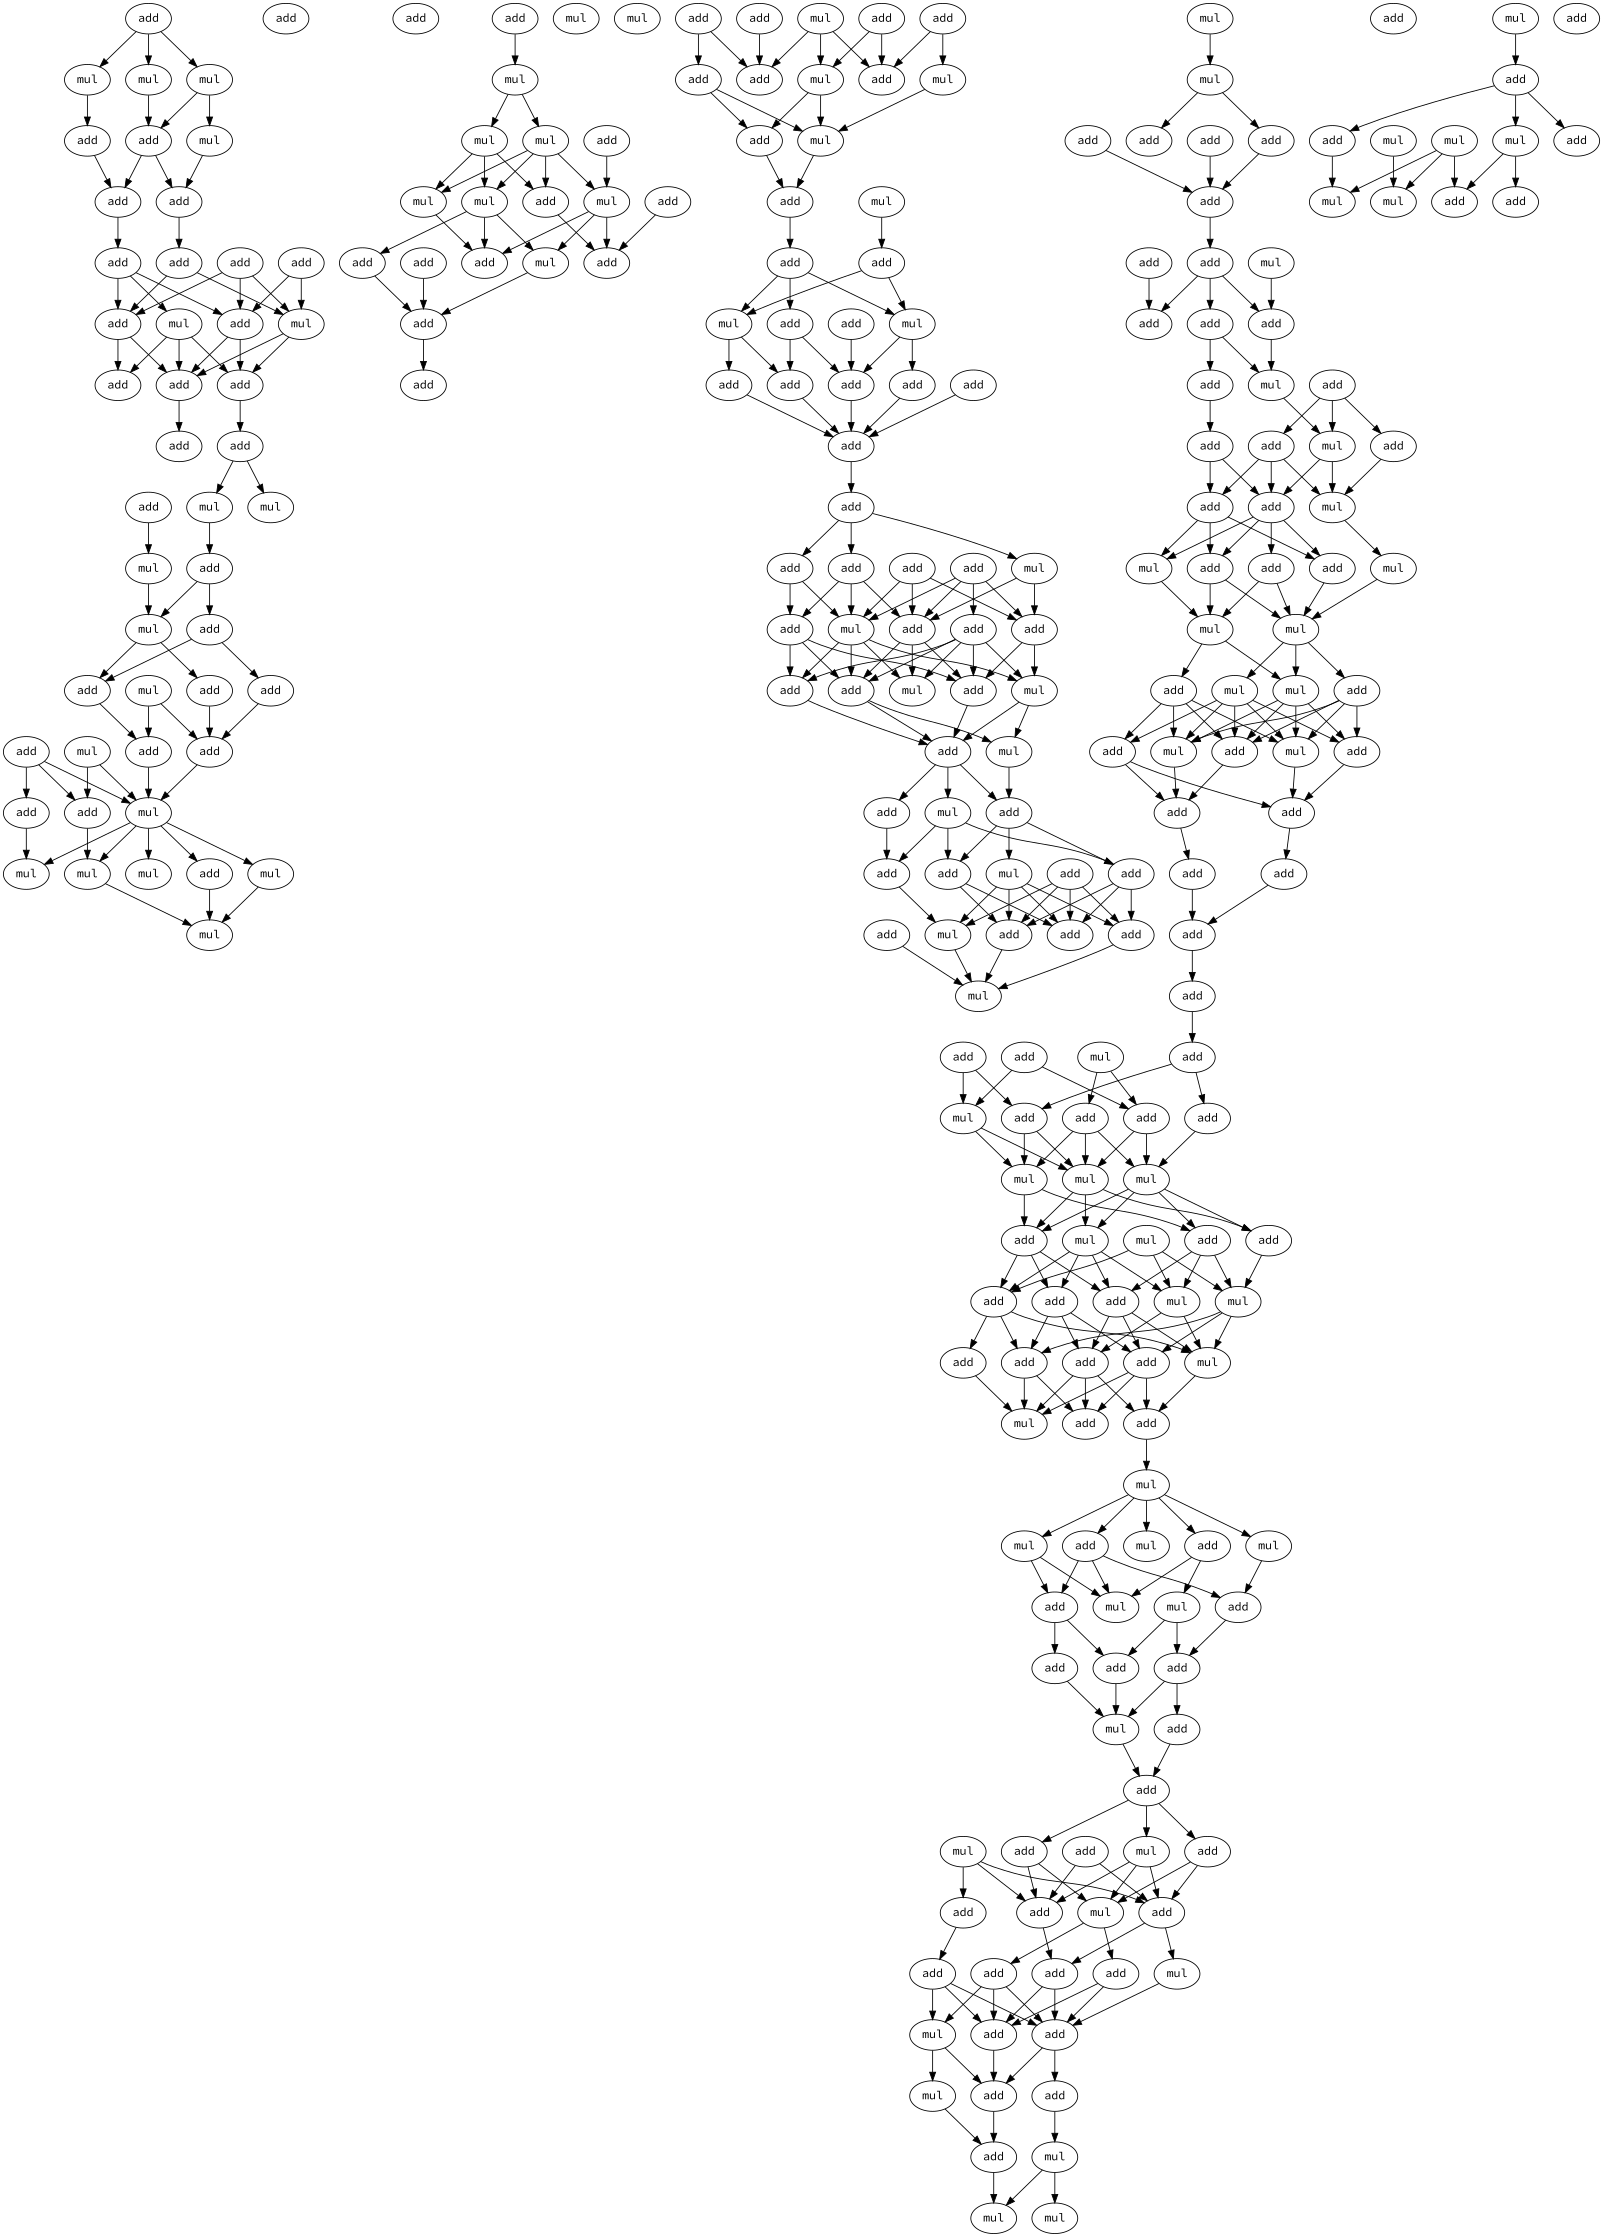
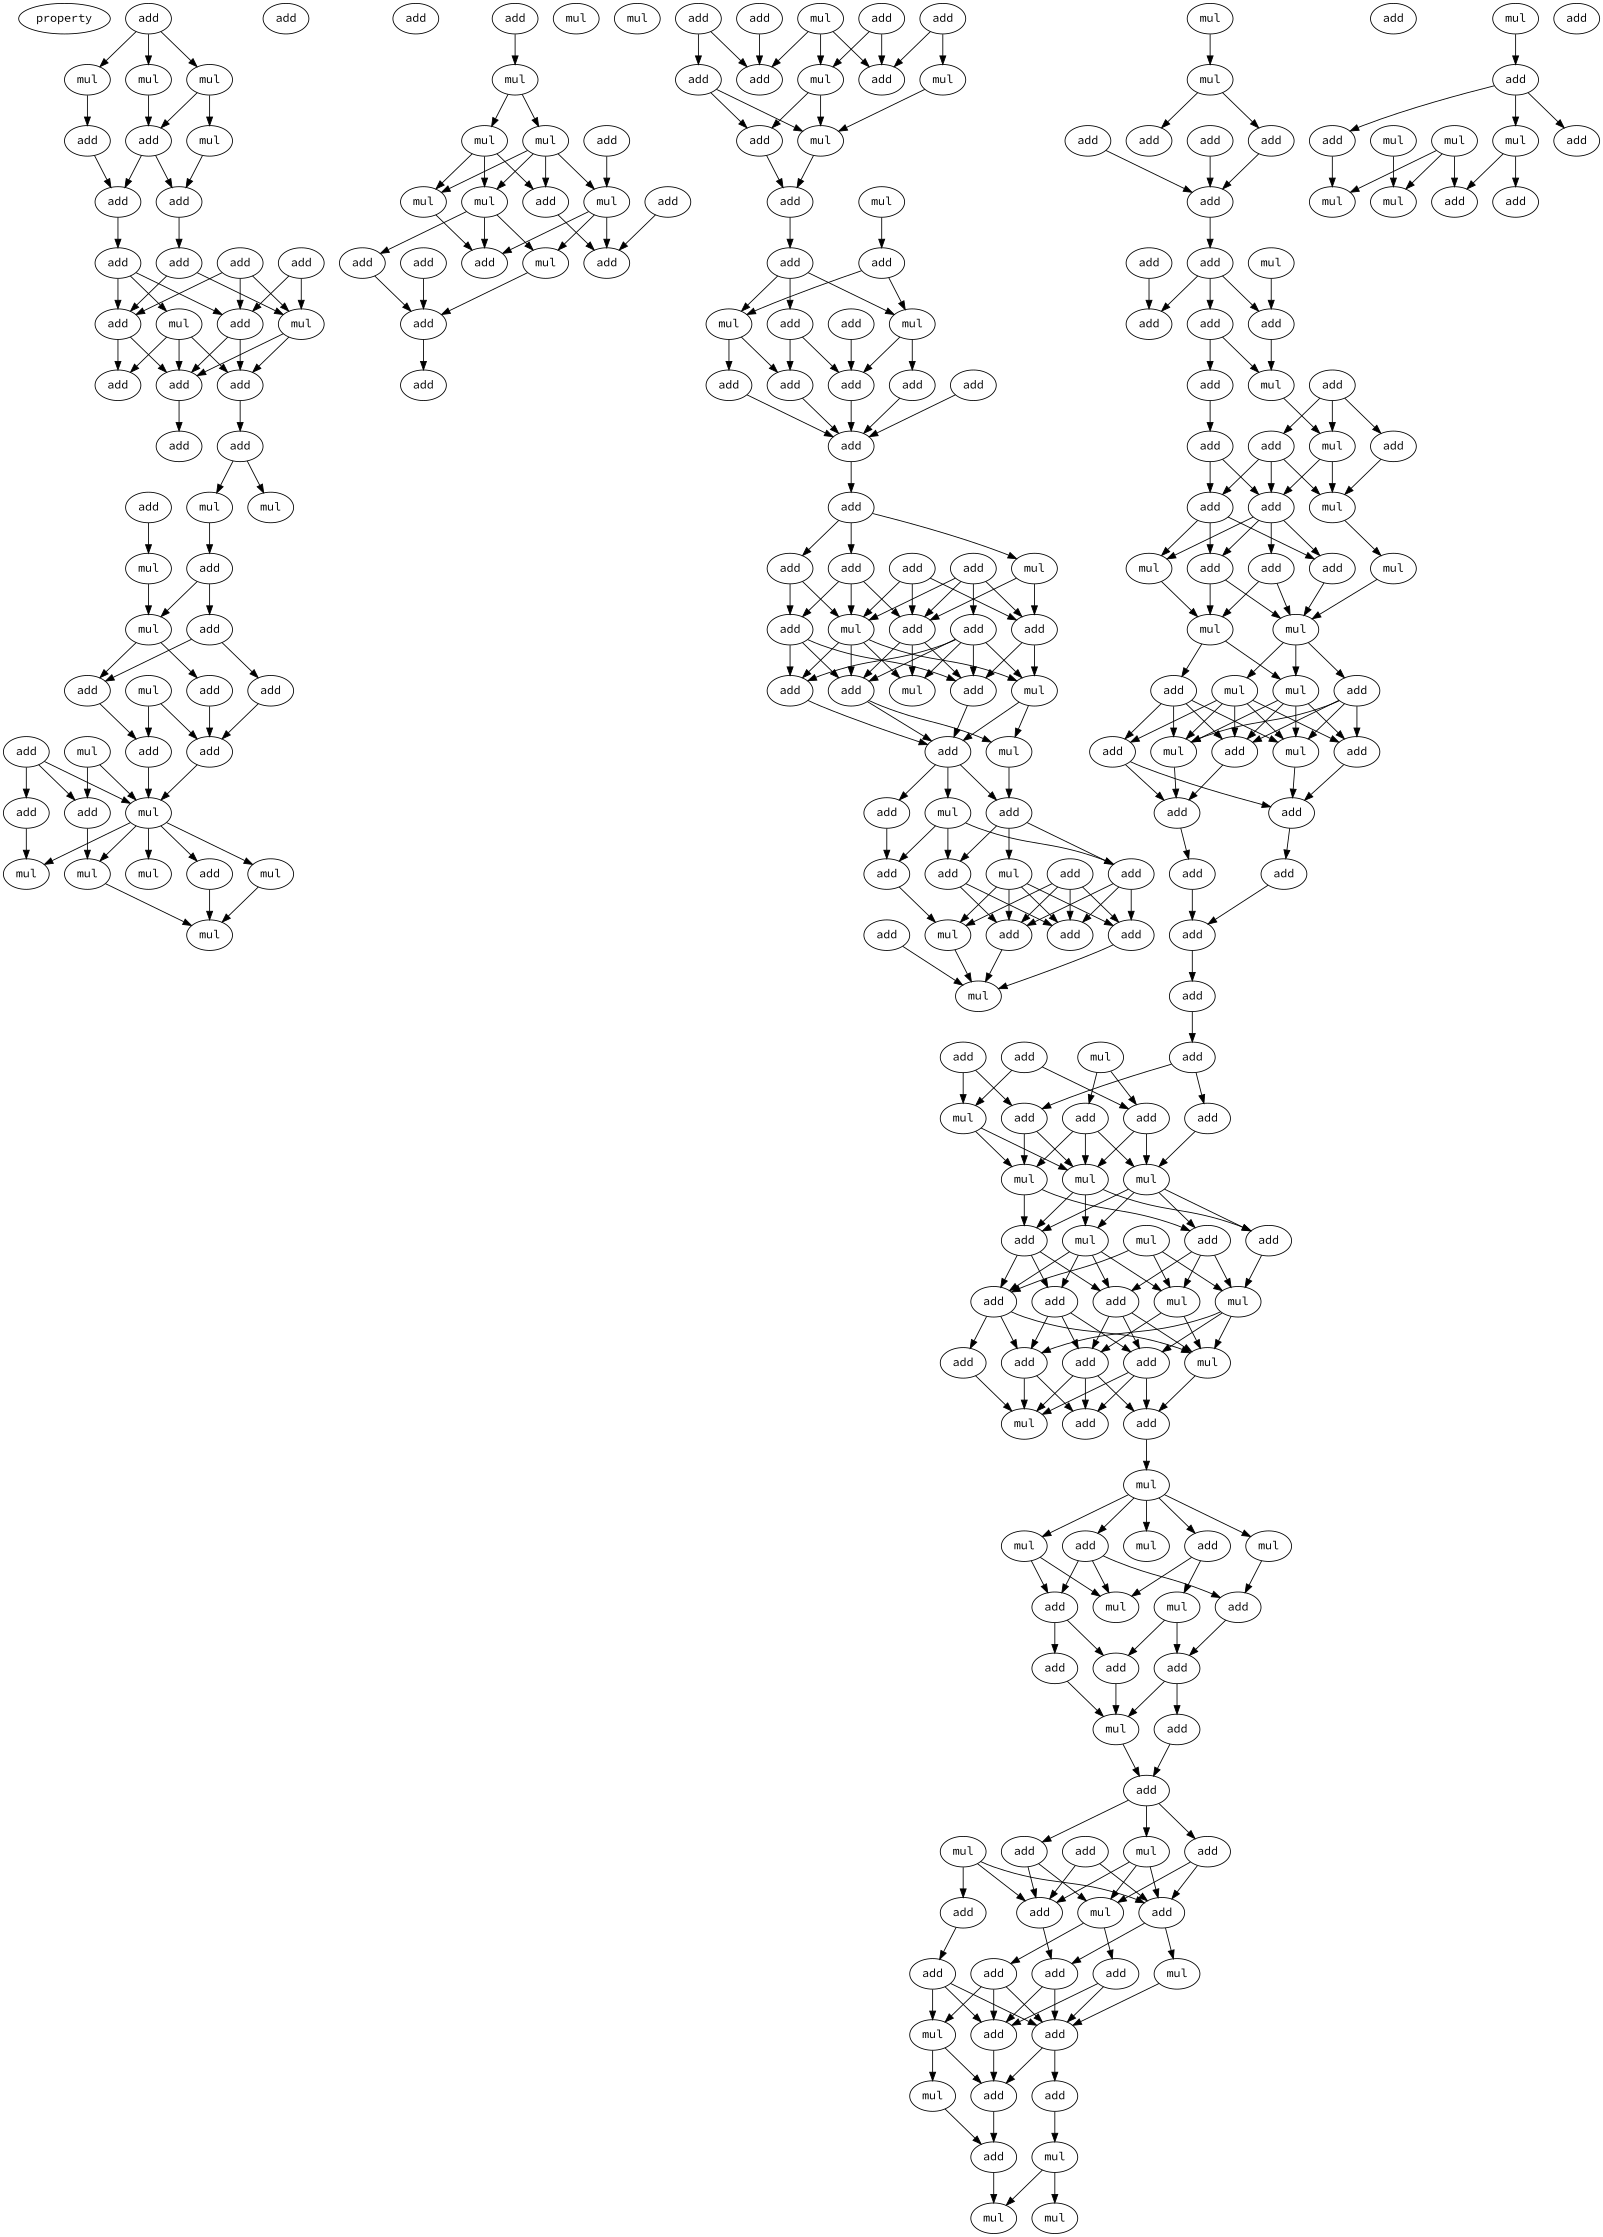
node "property": added
